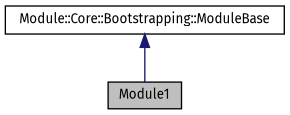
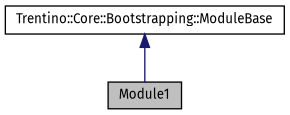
node "Module::Core::Bootstrapping::ModuleBase": label "Module::Core::Bootstrapping::ModuleBase" -> "Trentino::Core::Bootstrapping::ModuleBase"
